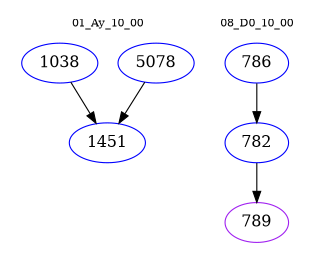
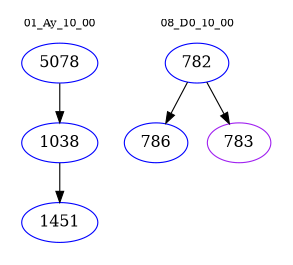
edge "5078" -> "1451": now "5078" -> "1038"
edge "786" -> "782": reversed
node "789": label "789" -> "783"
